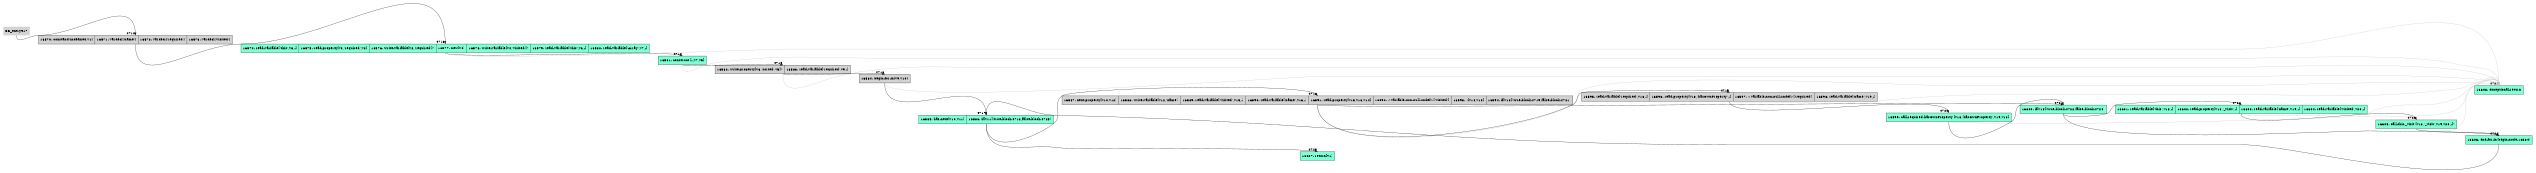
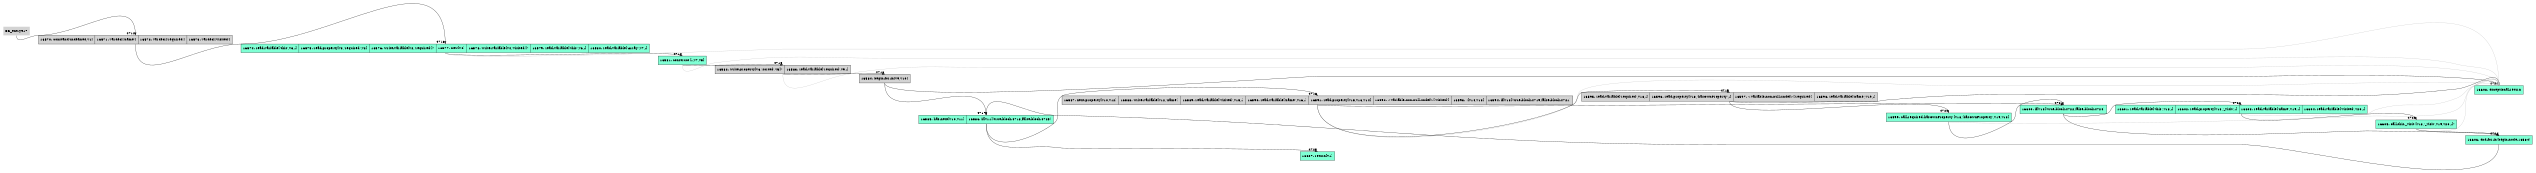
edge "16584: begin-for-in[v9,v10]" -> "16608: exceptional-return": color gray -> black
edge "16595: read-variable['required',v18,-]" -> "16608: exceptional-return": color gray -> black
